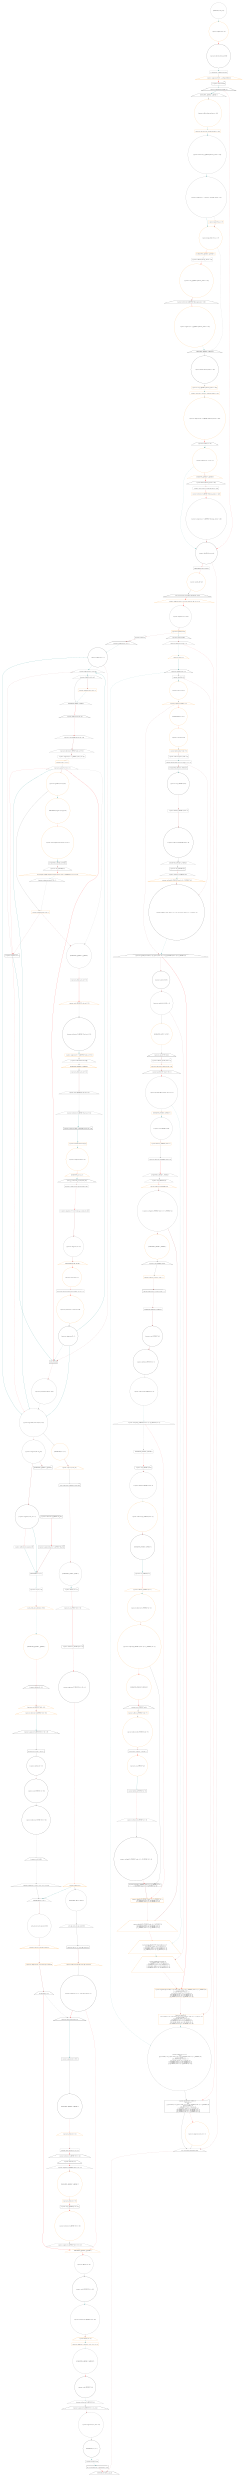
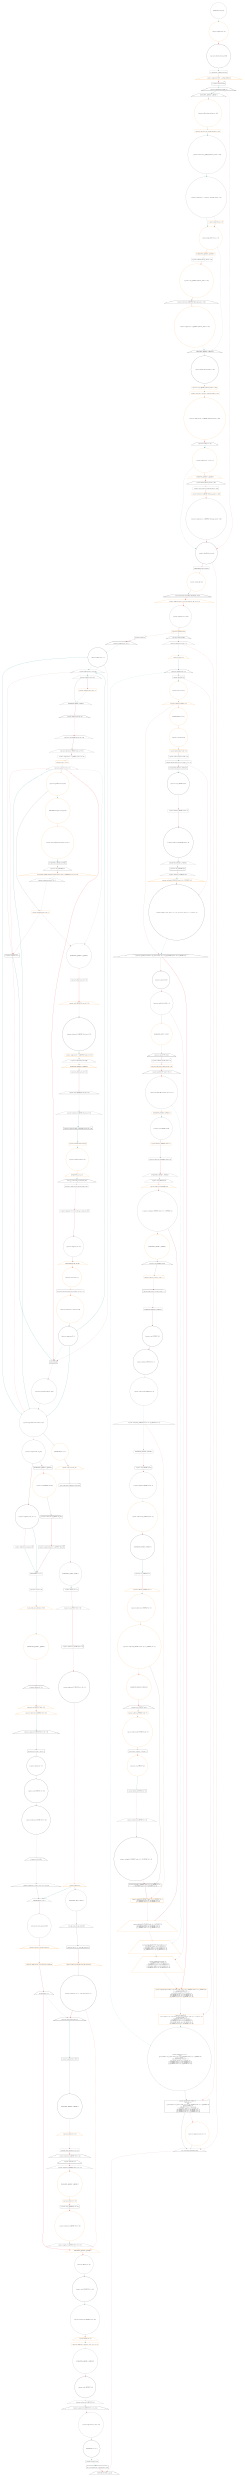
node "(<operator>.cast,(_QWORD *)big_free)": added
